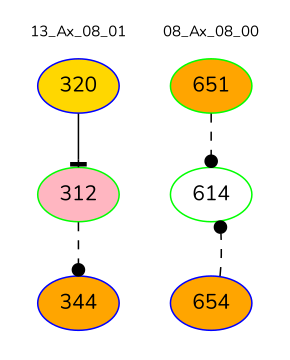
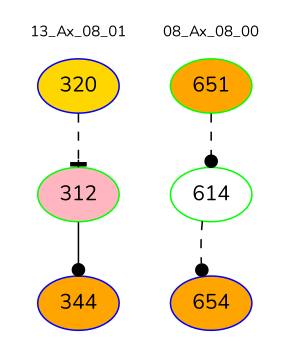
edge "320" -> "312": style solid -> dashed
edge "312" -> "344": style dashed -> solid
edge "654" -> "614": reversed
